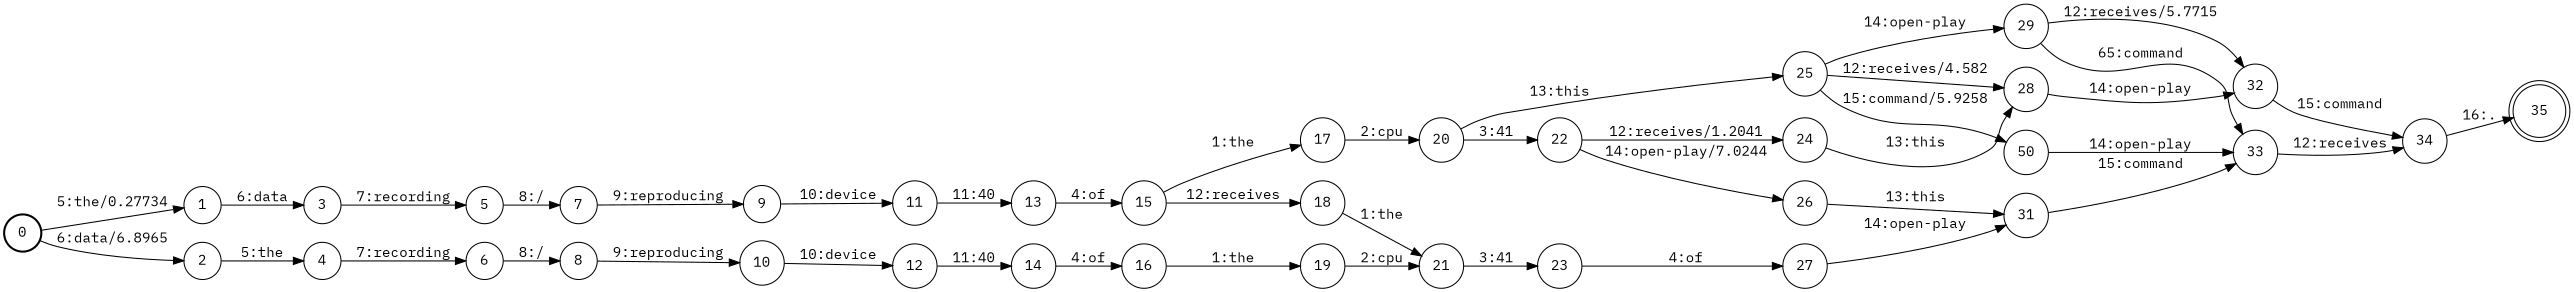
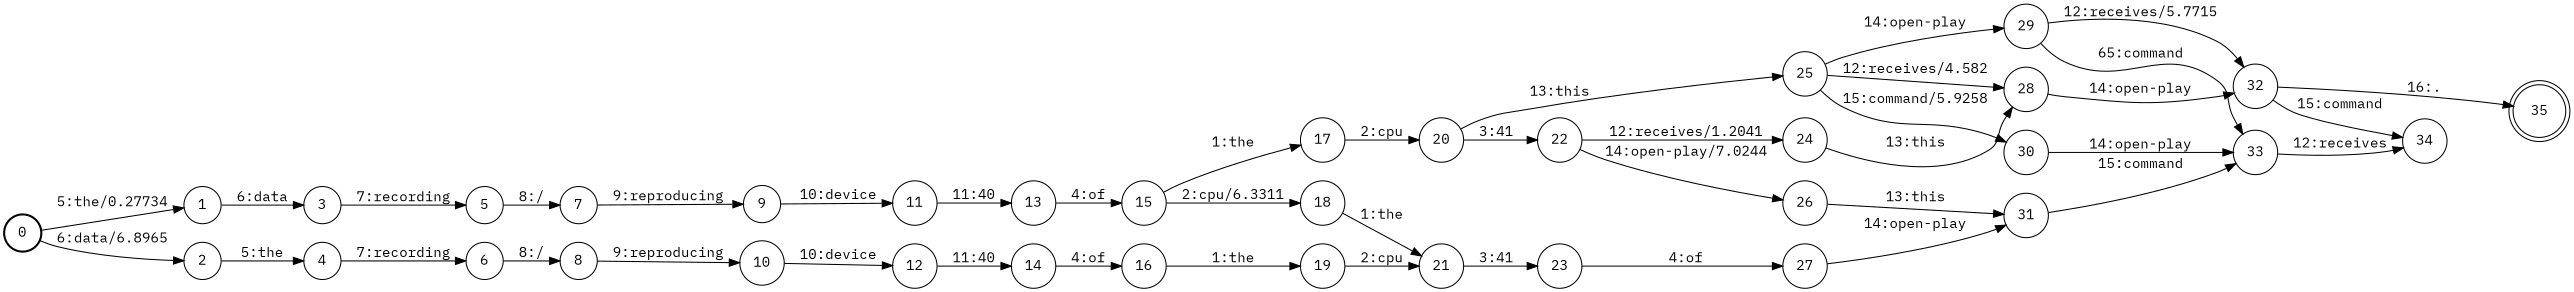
edge "34" -> "35": now "32" -> "35"
node "50": label "50" -> "30"
edge "15" -> "18": label "12:receives" -> "2:cpu/6.3311"
